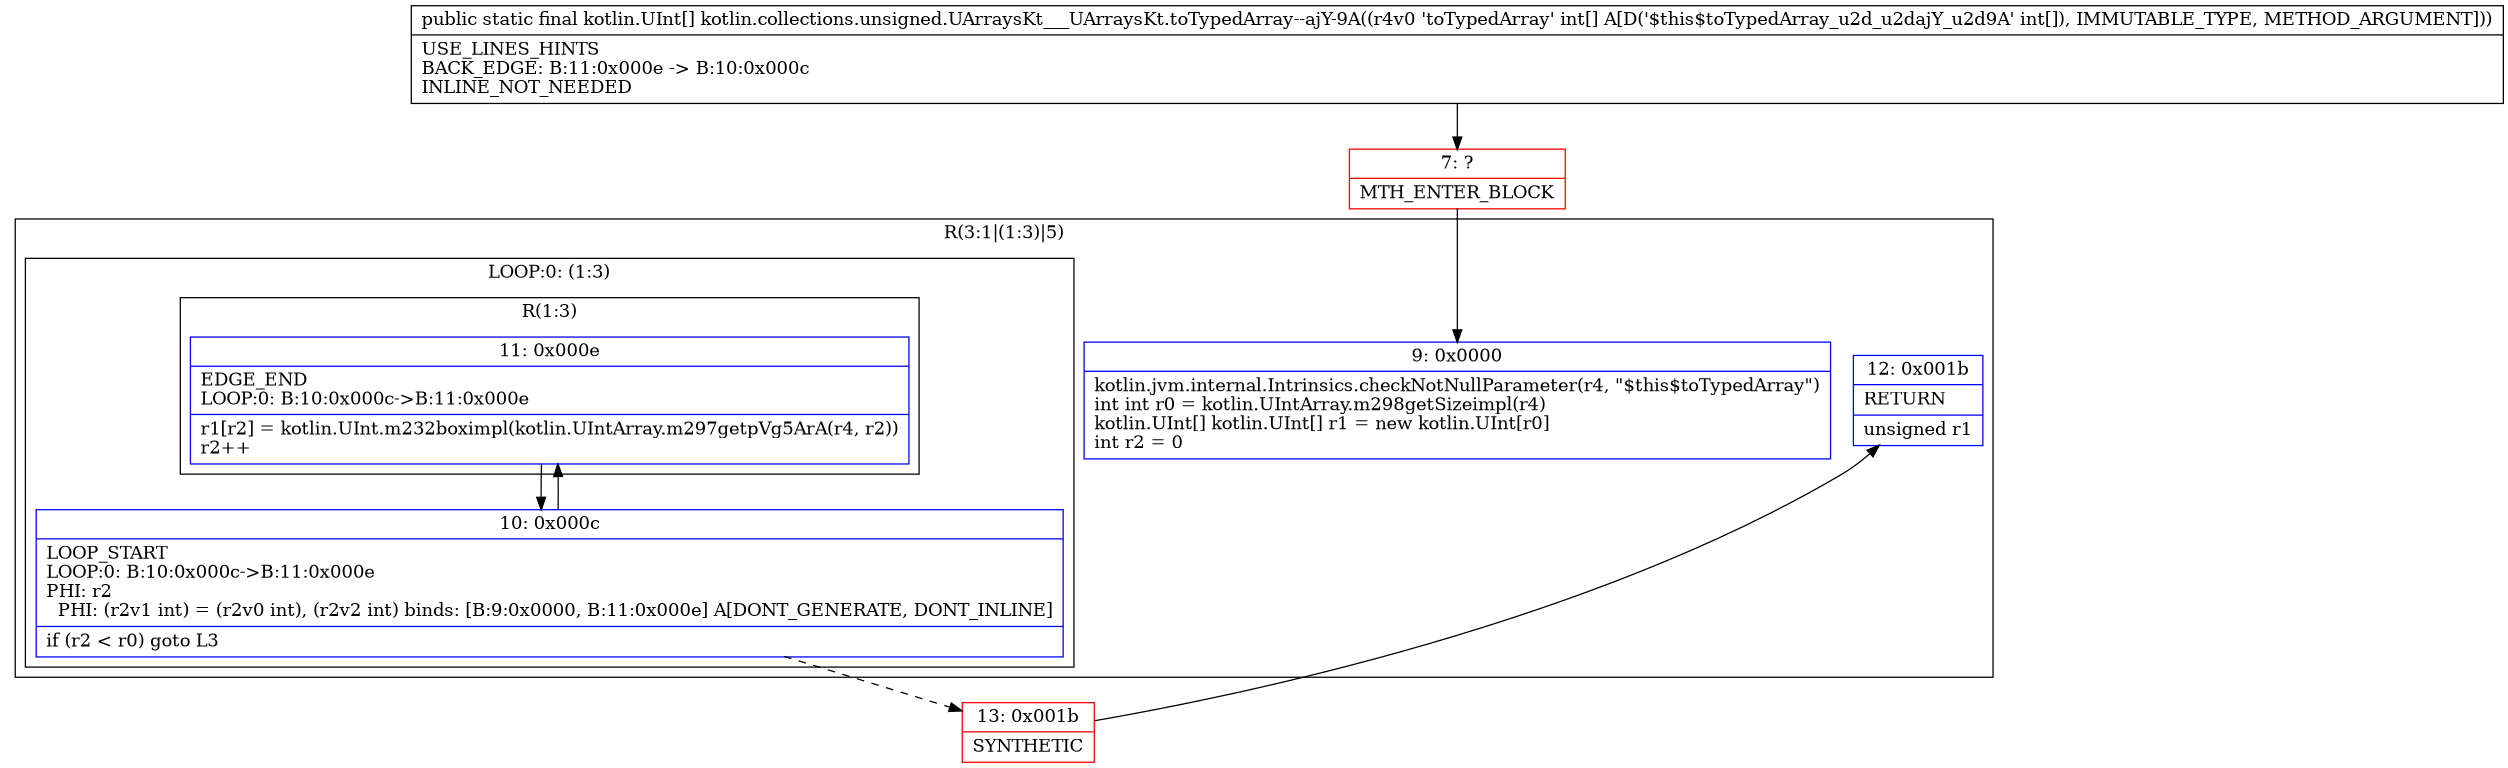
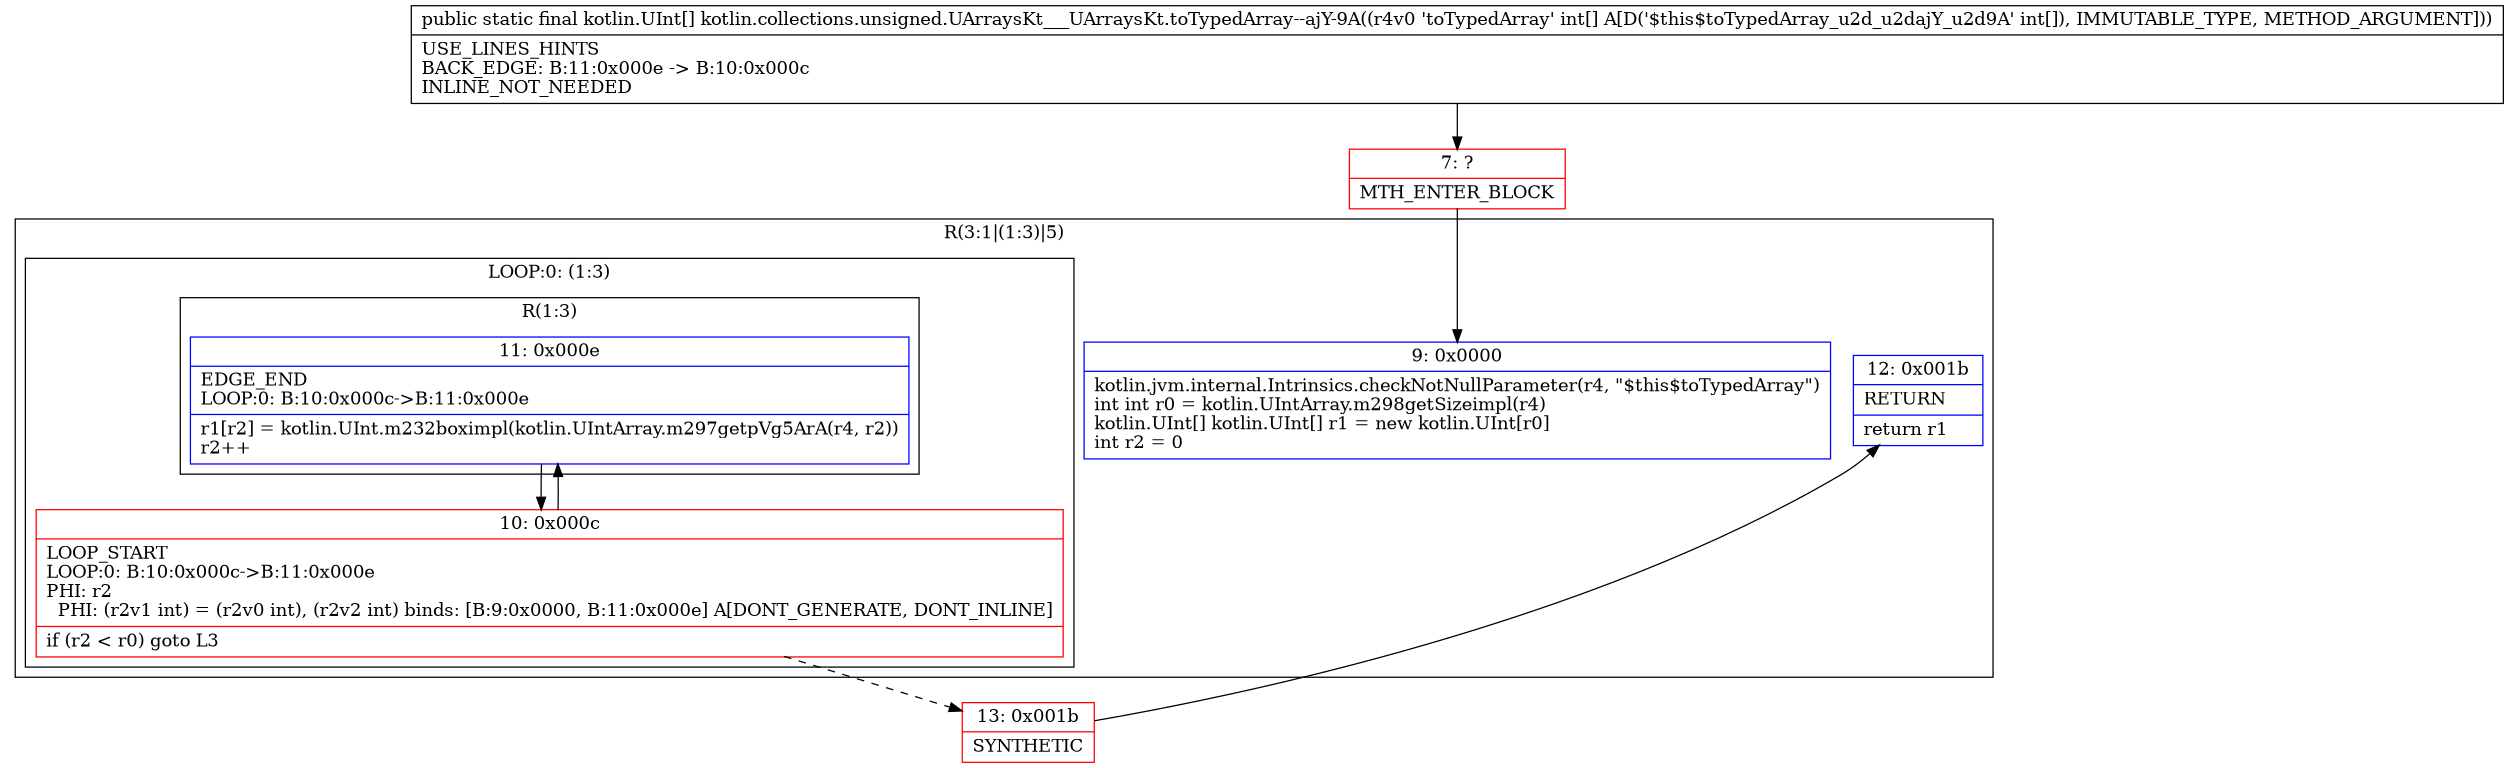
node "12: 0x001b": text "unsigned r1" -> "return r1"
node "10: 0x000c": color blue -> red
